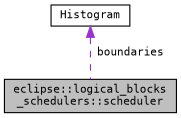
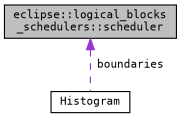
edge "eclipse::logical_blocks _schedulers::scheduler" -> "Histogram": reversed
